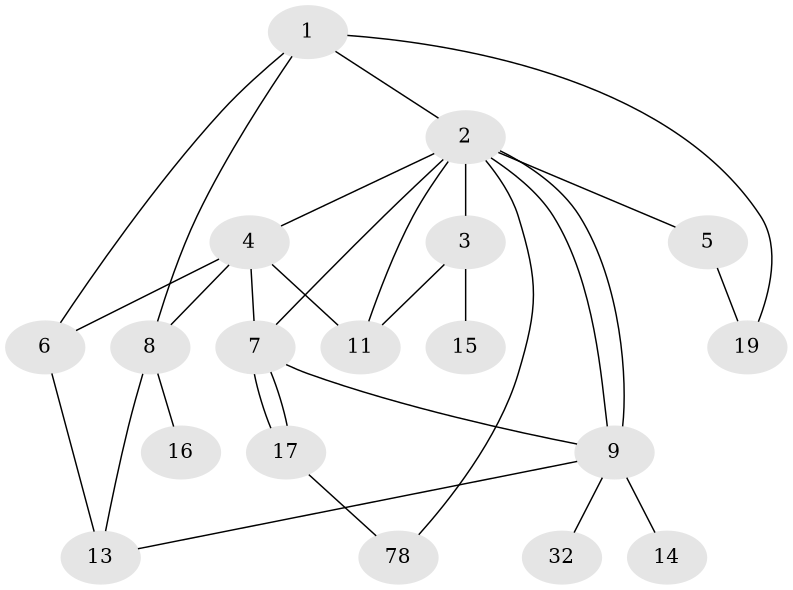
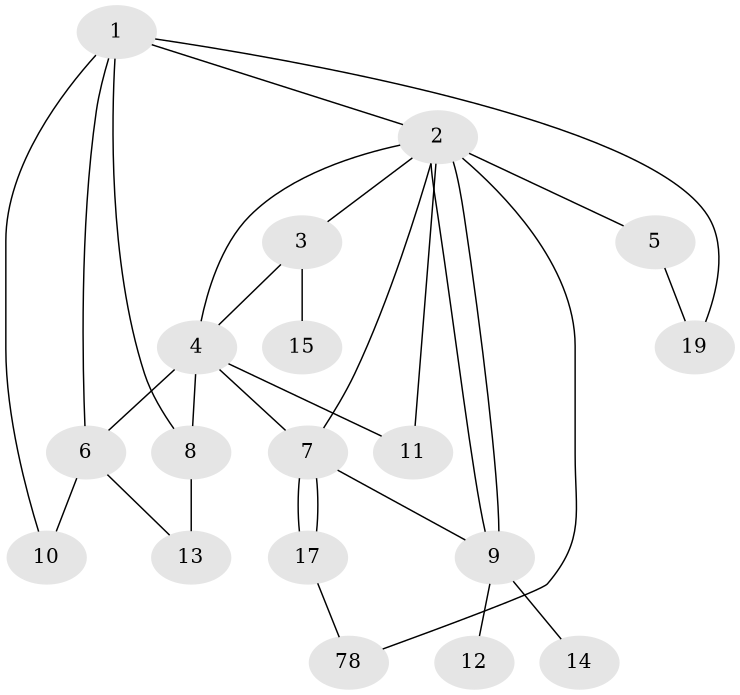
edge "3" -- "11": now "3" -- "4"
node "16": removed
edge "9" -- "13": removed
node "10": added
node "32": label "32" -> "12"
